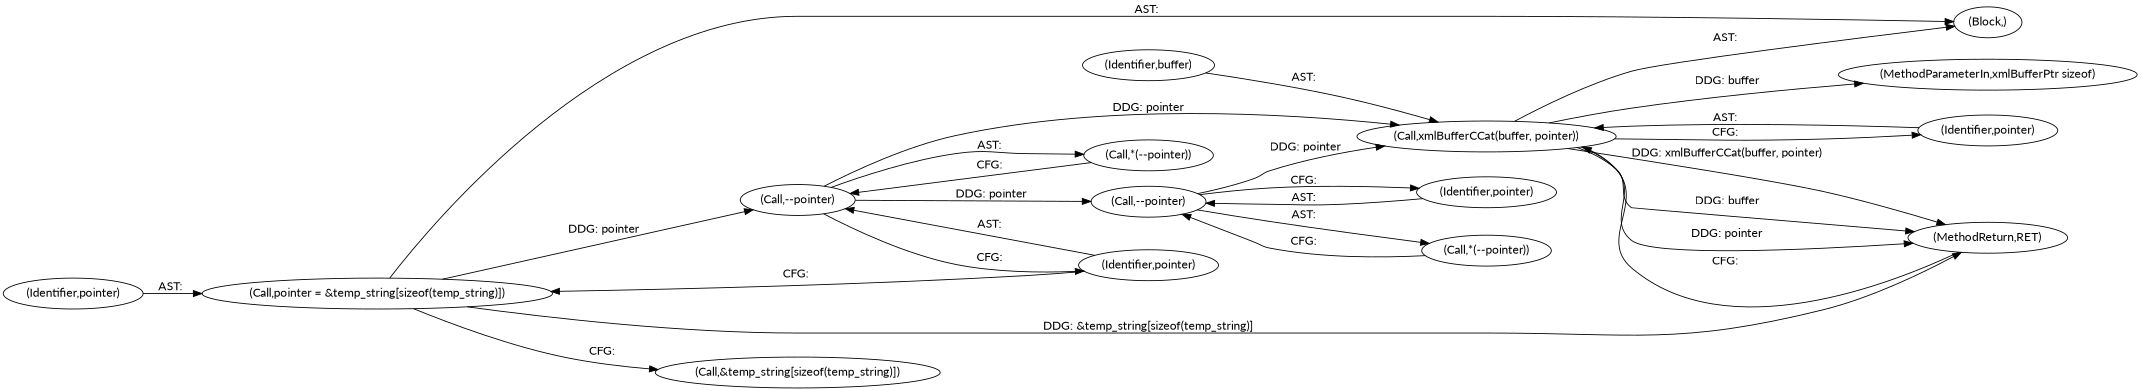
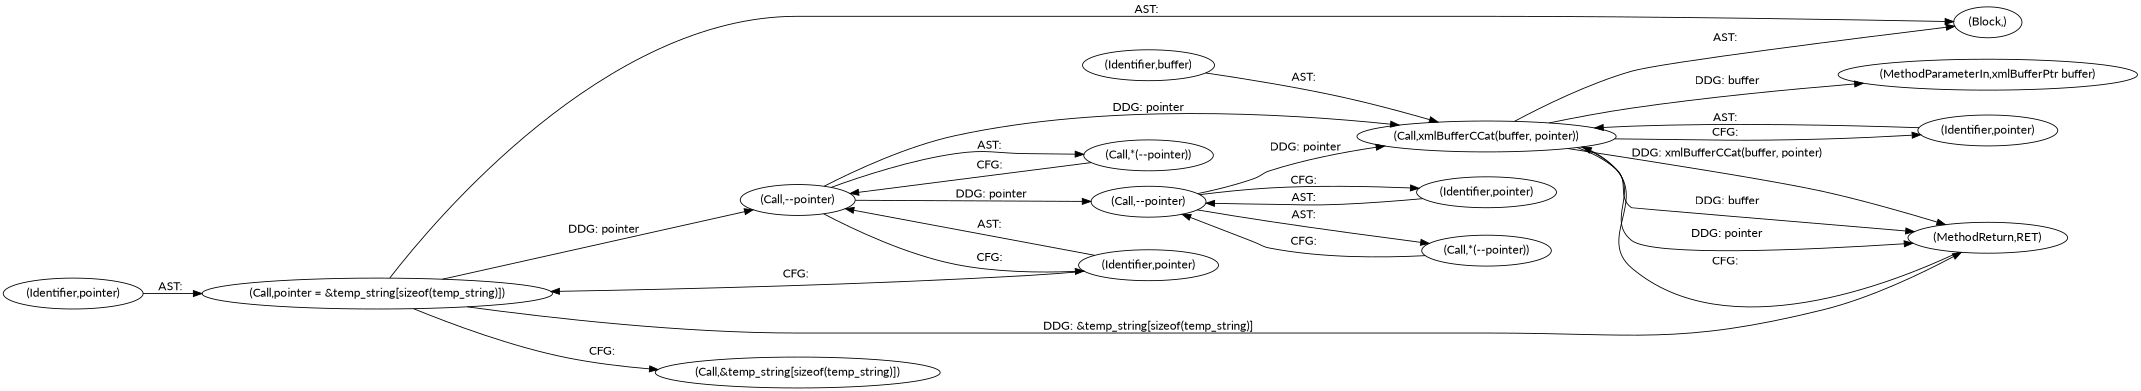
node "(MethodParameterIn,xmlBufferPtr sizeof)": label "(MethodParameterIn,xmlBufferPtr sizeof)" -> "(MethodParameterIn,xmlBufferPtr buffer)"
